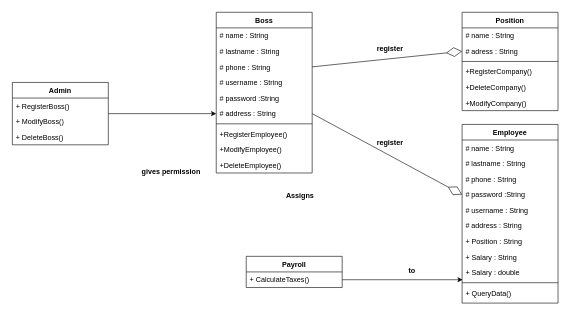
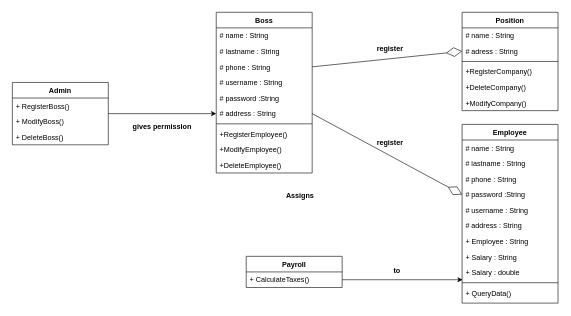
node "gives permission": moved (171, 171) -> (162, 126)
node "+ Position : String": label "+ Position : String" -> "+ Employee : String"
node "to": moved (411, 270) -> (396, 270)
